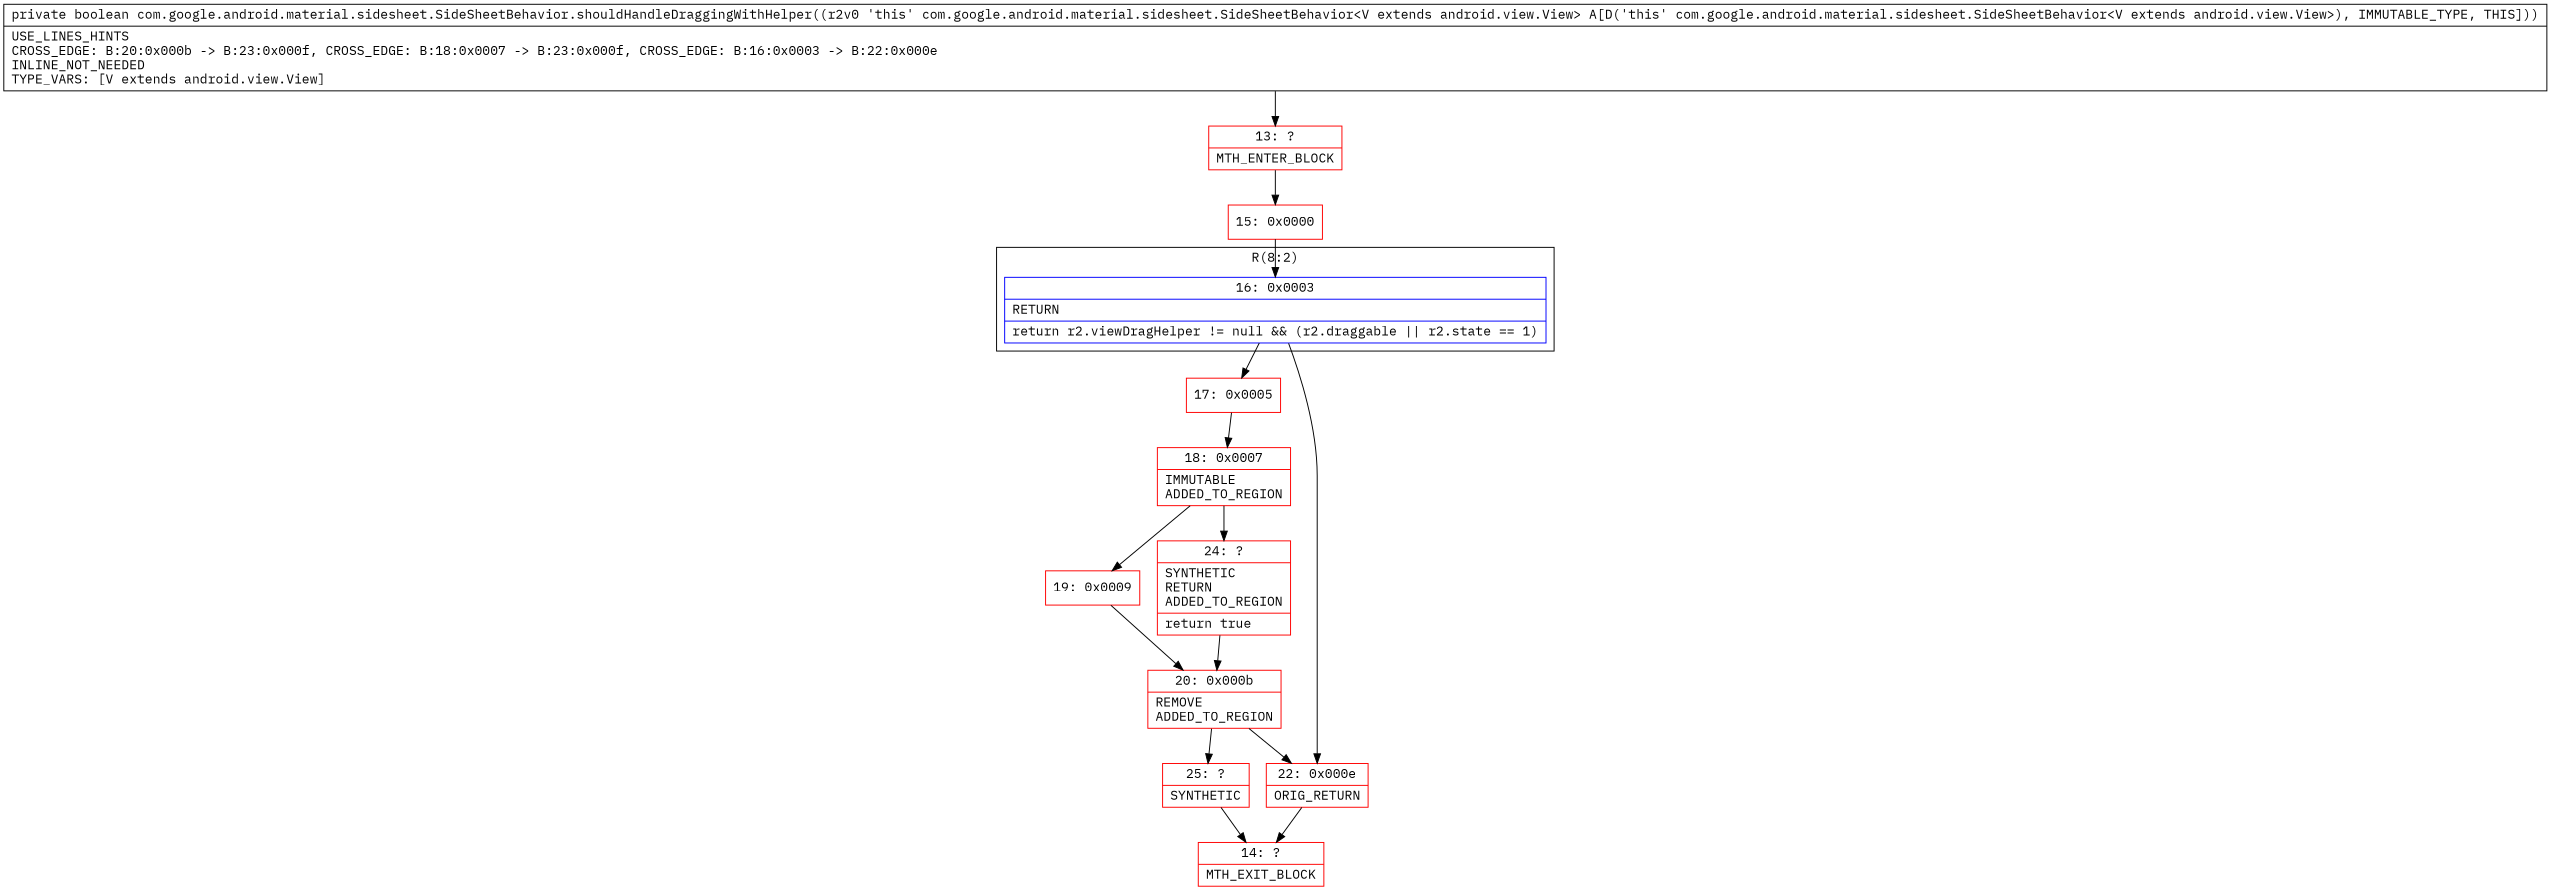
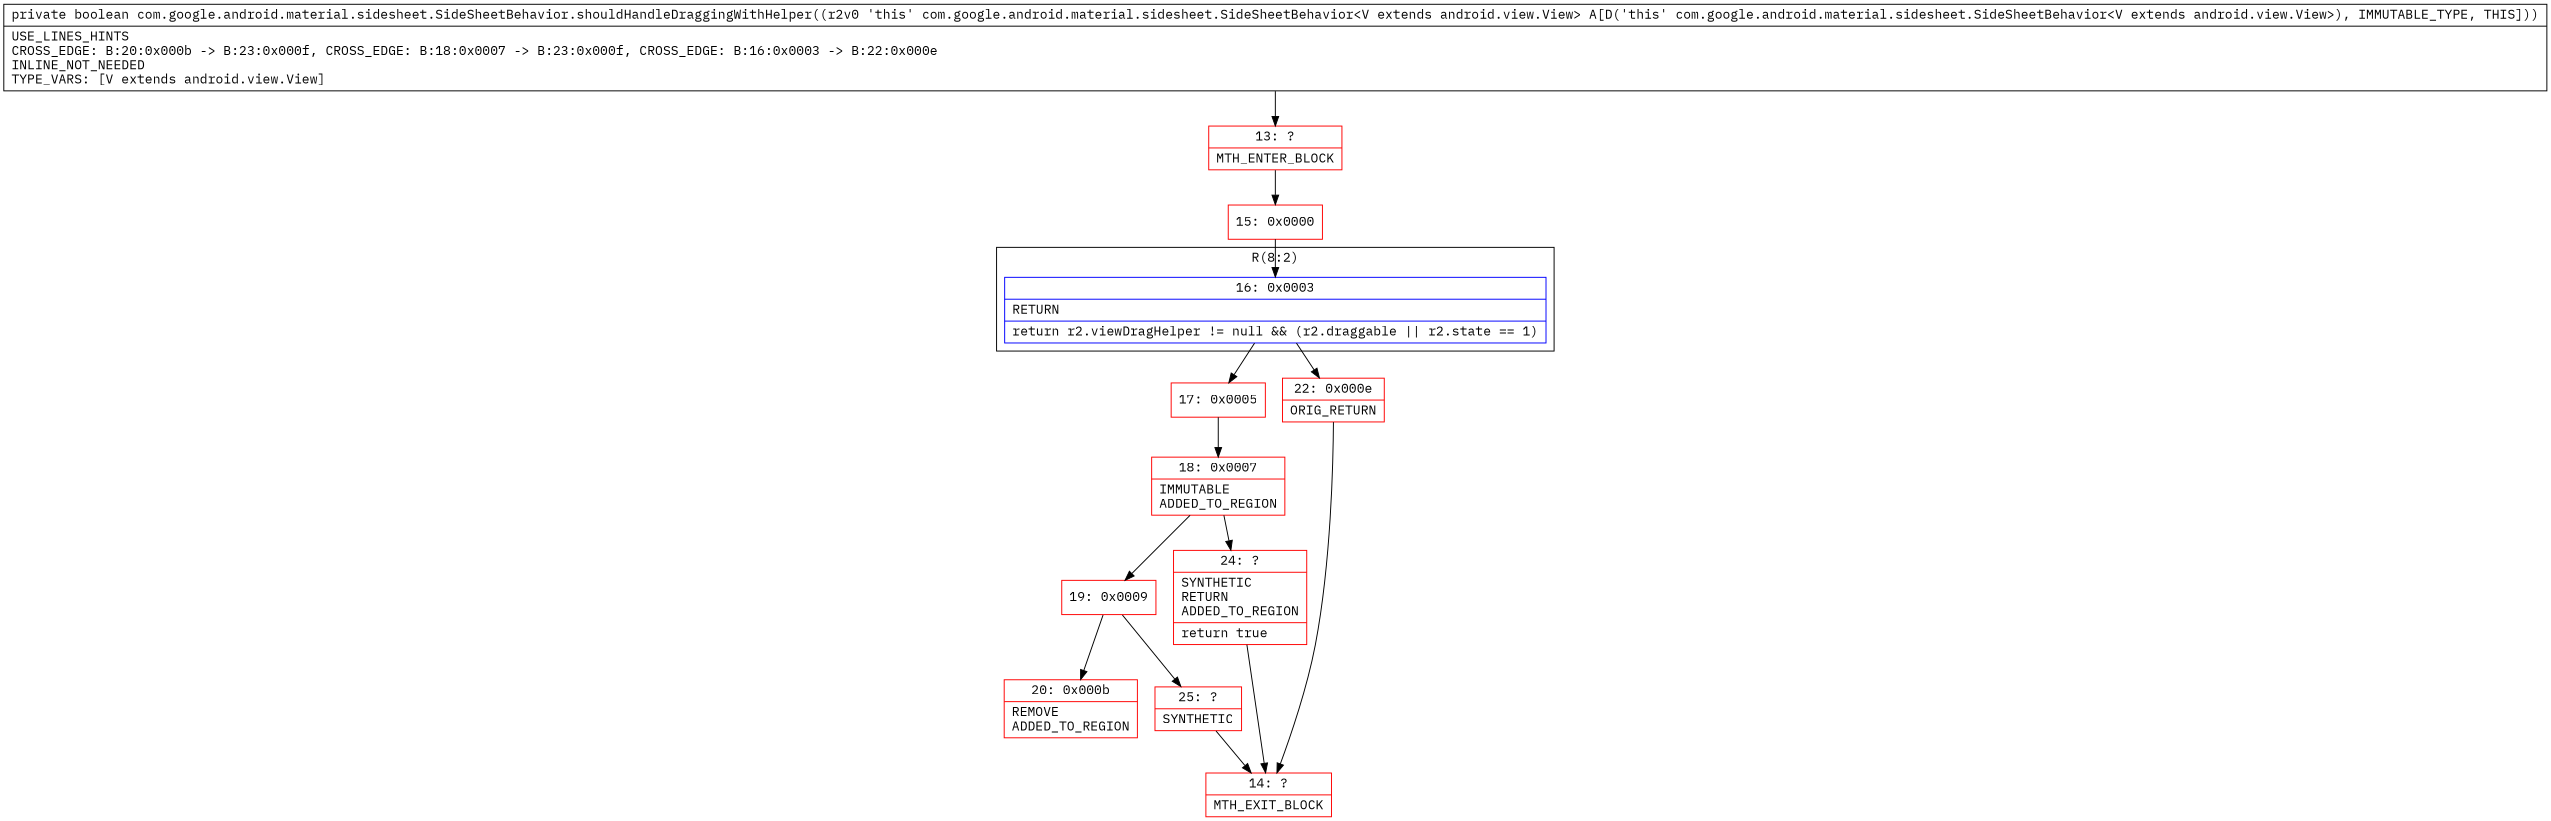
edge "24: ?" -> "20: 0x000b": now "24: ?" -> "14: ?"
edge "20: 0x000b" -> "25: ?": now "19: 0x0009" -> "25: ?"
edge "20: 0x000b" -> "22: 0x000e": removed
